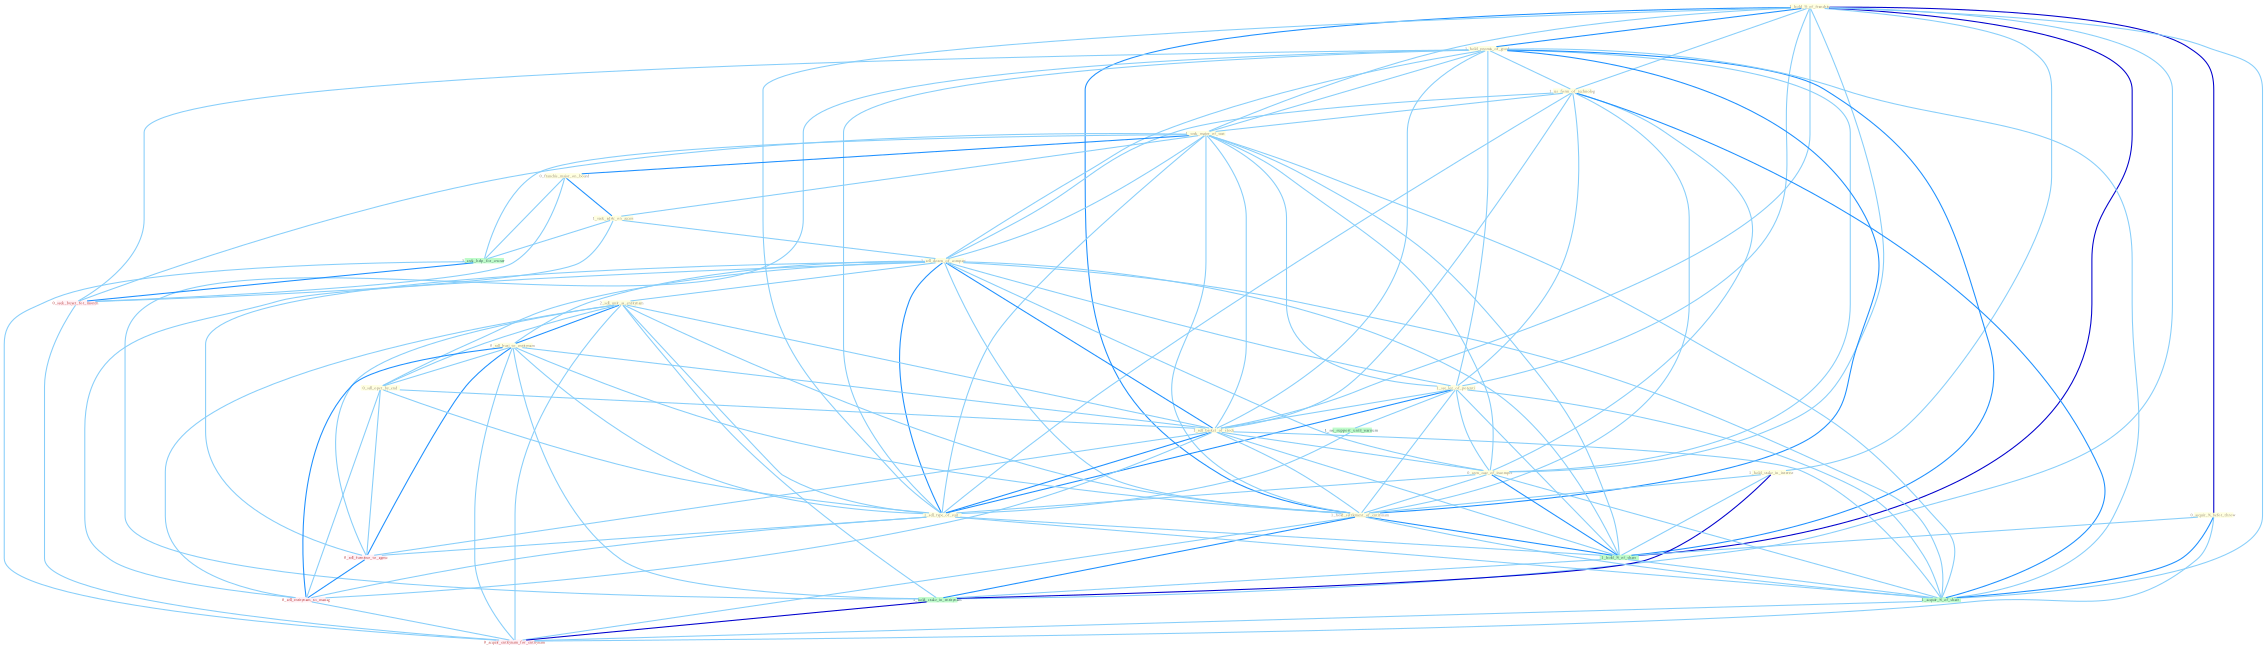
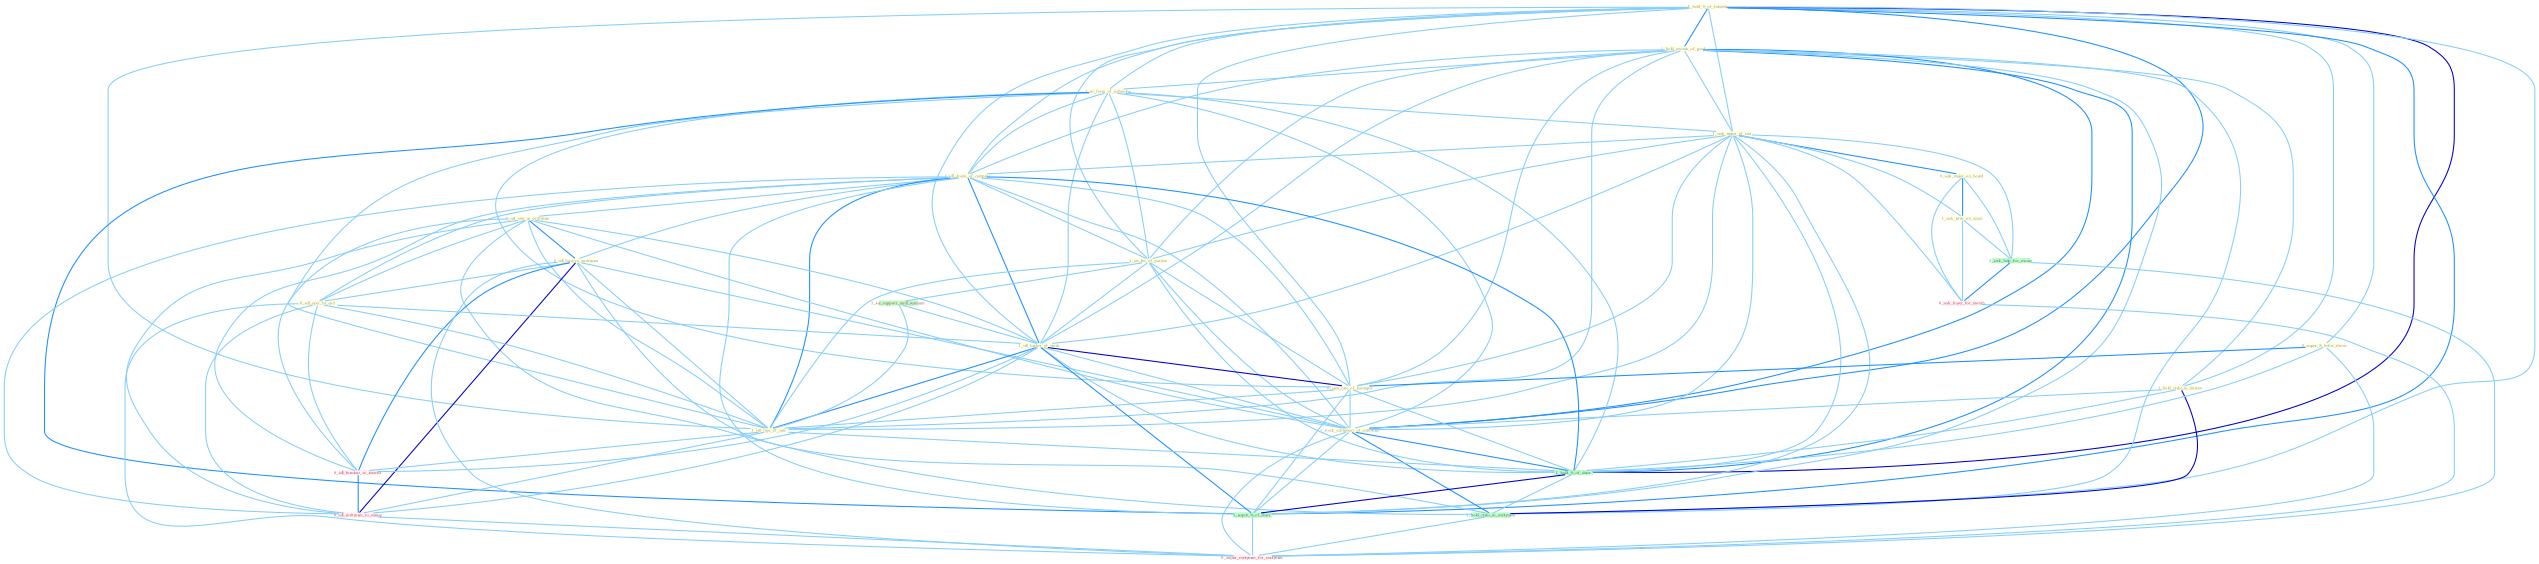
edge "1_hold_promis_of_good" -- "0_seek_buyer_for_month": now "1_hold_promis_of_good" -- "1_hold_stake_in_interest"
edge "1_hold_%_of_franchis" -- "0_acquir_%_befor_throw": color #0000cd -> #87cefa
edge "1_us_form_of_technolog" -- "1_hold_%_of_share": added
node "0_franchis_major_on_board": label "0_franchis_major_on_board" -> "0_seek_major_on_board"
edge "1_hold_%_of_franchis" -- "1_acquir_%_of_share": color #87cefa -> #1e90ff
edge "1_seek_advic_on_access" -- "1_sell_dozen_of_compani": now "1_hold_%_of_franchis" -- "1_sell_dozen_of_compani"
edge "1_sell_dozen_of_compani" -- "1_hold_%_of_share": color #87cefa -> #1e90ff
edge "0_sell_busi_to_entitynam" -- "1_sell_basket_of_stock": now "1_see_support_until_yearnum" -- "1_sell_basket_of_stock"
edge "0_sell_busi_to_entitynam" -- "0_sell_entitynam_to_manag": color #1e90ff -> #0000cd
node "1_see_support_until_yearnum": fontcolor #2f4f4f -> #b22222
edge "1_see_lot_of_potenti" -- "1_acquir_%_of_share": removed
edge "1_see_lot_of_potenti" -- "1_sell_type_of_suit": color #1e90ff -> #87cefa
edge "1_sell_basket_of_stock" -- "1_acquir_%_of_share": color #87cefa -> #1e90ff
edge "1_sell_basket_of_stock" -- "0_seen_case_of_incompet": color #87cefa -> #0000cd
edge "2_sell_unit_as_entitynam" -- "0_acquir_entitynam_for_entitynam": now "0_sell_oper_by_end" -- "0_acquir_entitynam_for_entitynam"
node "1_hold_settlement_of_entitynam": label "1_hold_settlement_of_entitynam" -> "1_stock_settlement_of_entitynam"
edge "0_seen_case_of_incompet" -- "1_hold_%_of_share": color #1e90ff -> #87cefa
node "0_sell_furnitur_to_agenc": label "0_sell_furnitur_to_agenc" -> "0_sell_furnitur_to_interest"
edge "1_sell_type_of_suit" -- "1_acquir_%_of_share": removed
edge "0_acquir_%_befor_throw" -- "1_acquir_%_of_share": now "0_acquir_%_befor_throw" -- "0_seen_case_of_incompet"
edge "1_hold_%_of_share" -- "1_acquir_%_of_share": color #87cefa -> #0000cd
edge "1_hold_stake_in_entitynam" -- "0_acquir_entitynam_for_entitynam": color #0000cd -> #87cefa
